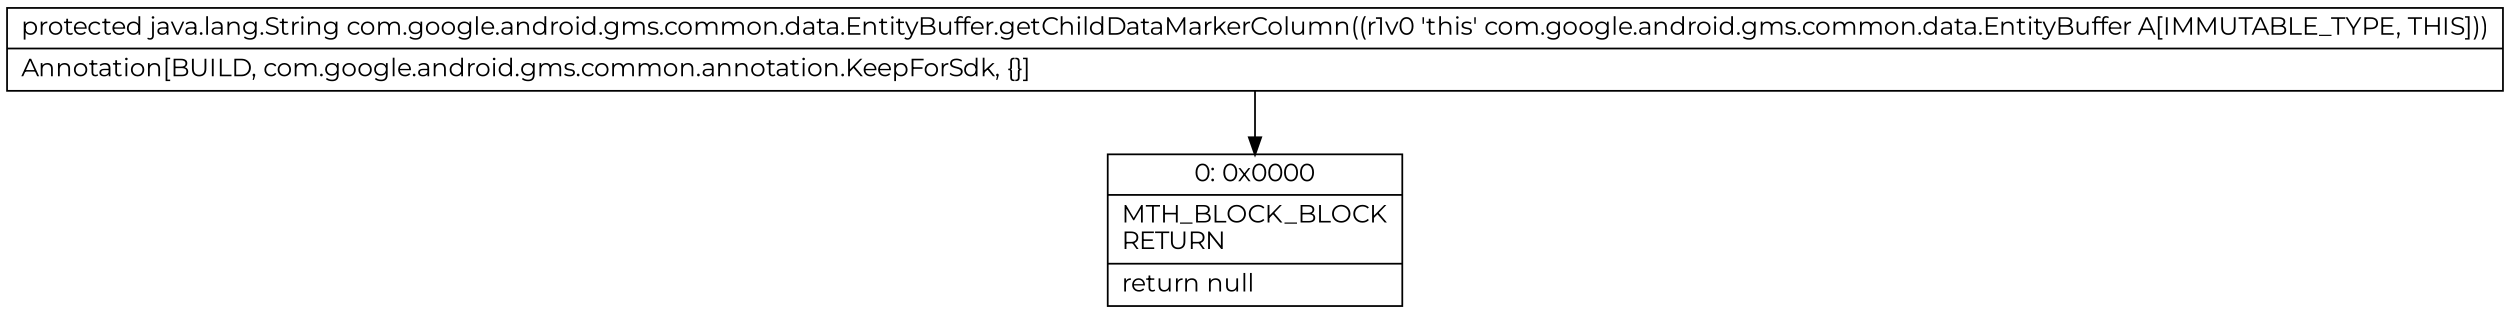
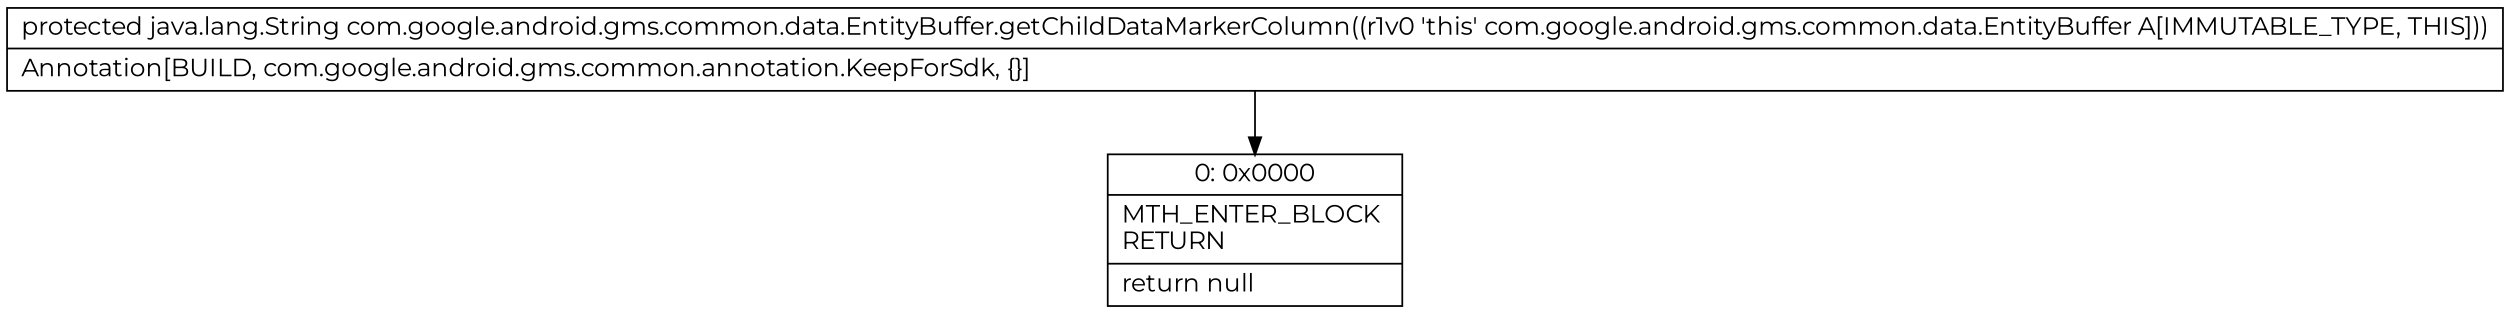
node "0: 0x0000": text "MTH_BLOCK_BLOCK" -> "MTH_ENTER_BLOCK"
